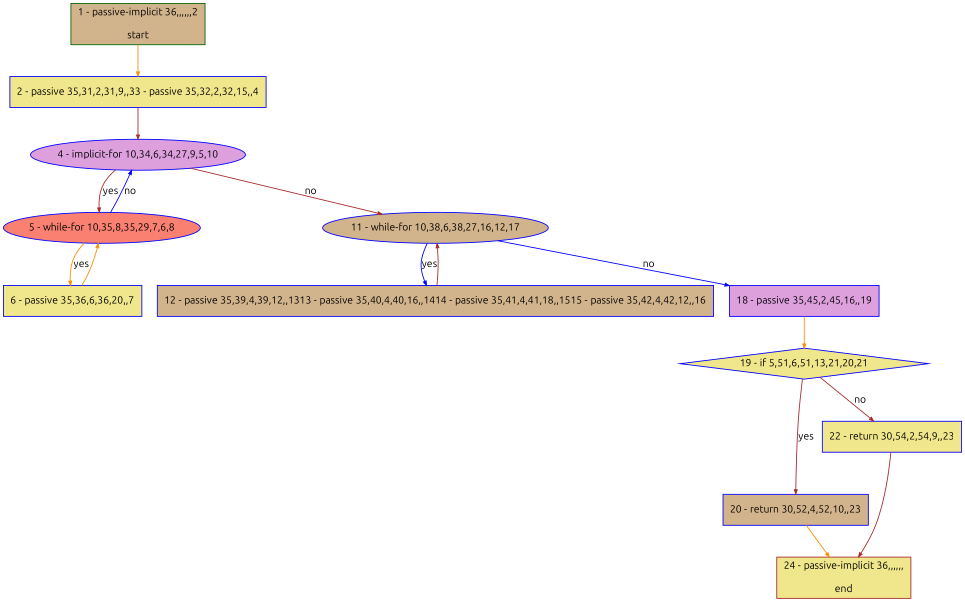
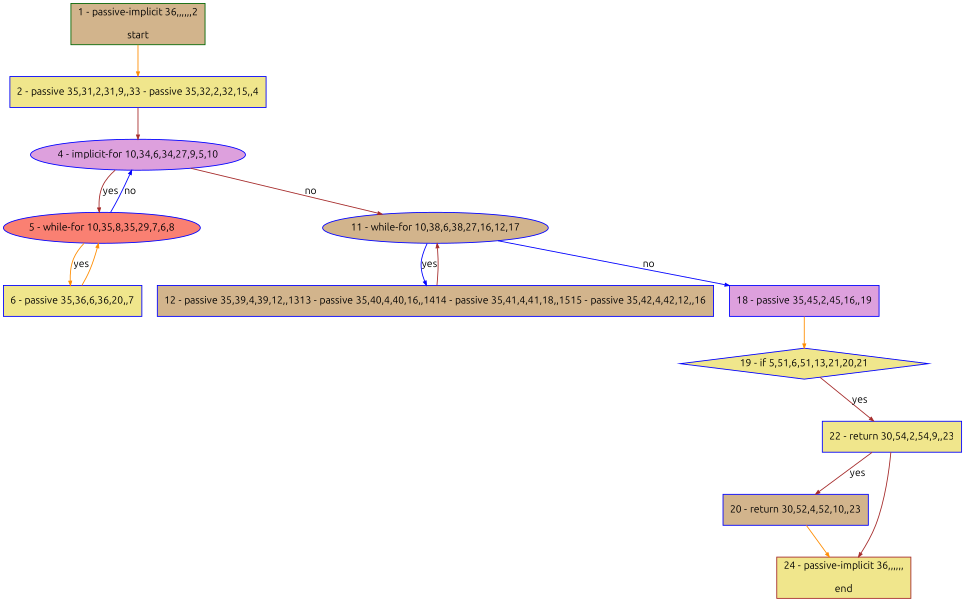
edge "19 - if 5,51,6,51,13,21,20,21" -> "22 - return 30,54,2,54,9,,23": label "no" -> "yes"
edge "19 - if 5,51,6,51,13,21,20,21" -> "20 - return 30,52,4,52,10,,23": now "22 - return 30,54,2,54,9,,23" -> "20 - return 30,52,4,52,10,,23"
